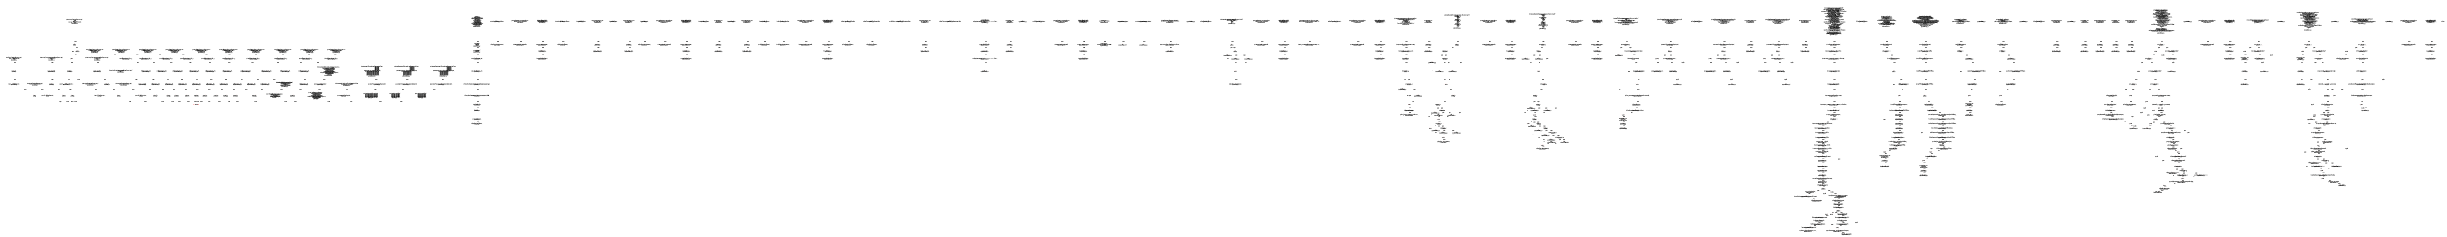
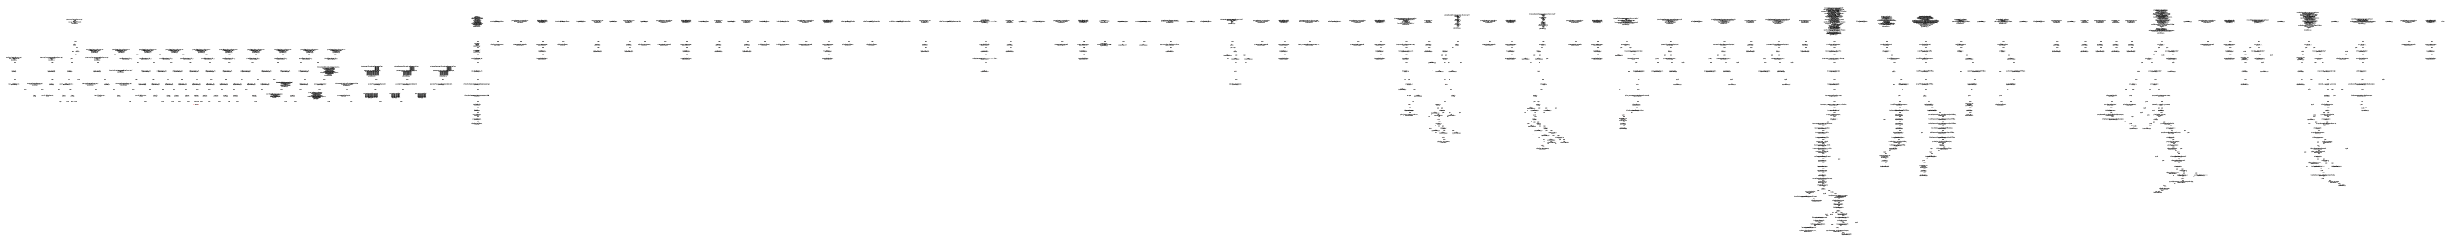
node "77_ uint256 public totalInvestCount; 439-new_variable-78-78": added
